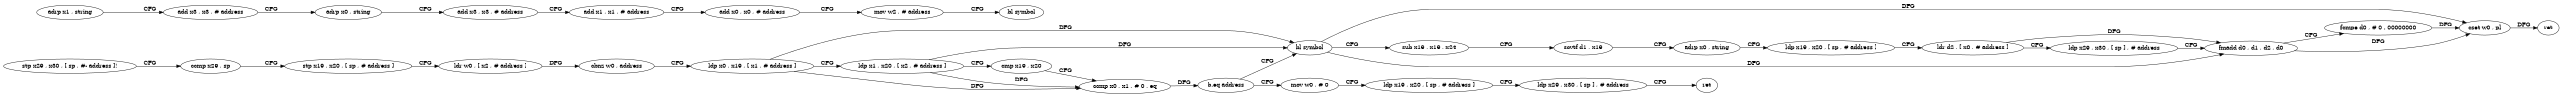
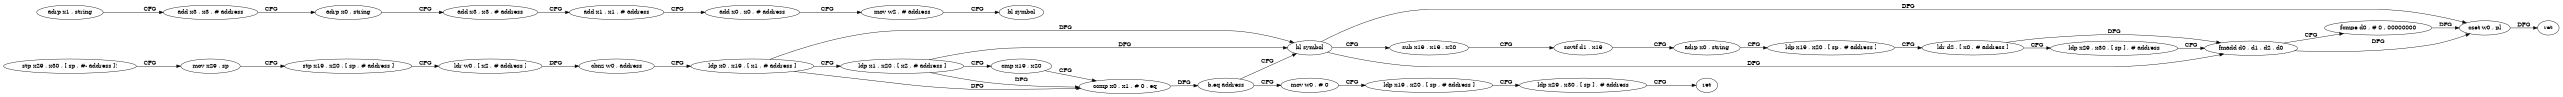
node "sub x19 , x19 , x24": label "sub x19 , x19 , x24" -> "sub x19 , x19 , x20"
node "ccmp x29 , sp": label "ccmp x29 , sp" -> "mov x29 , sp"
